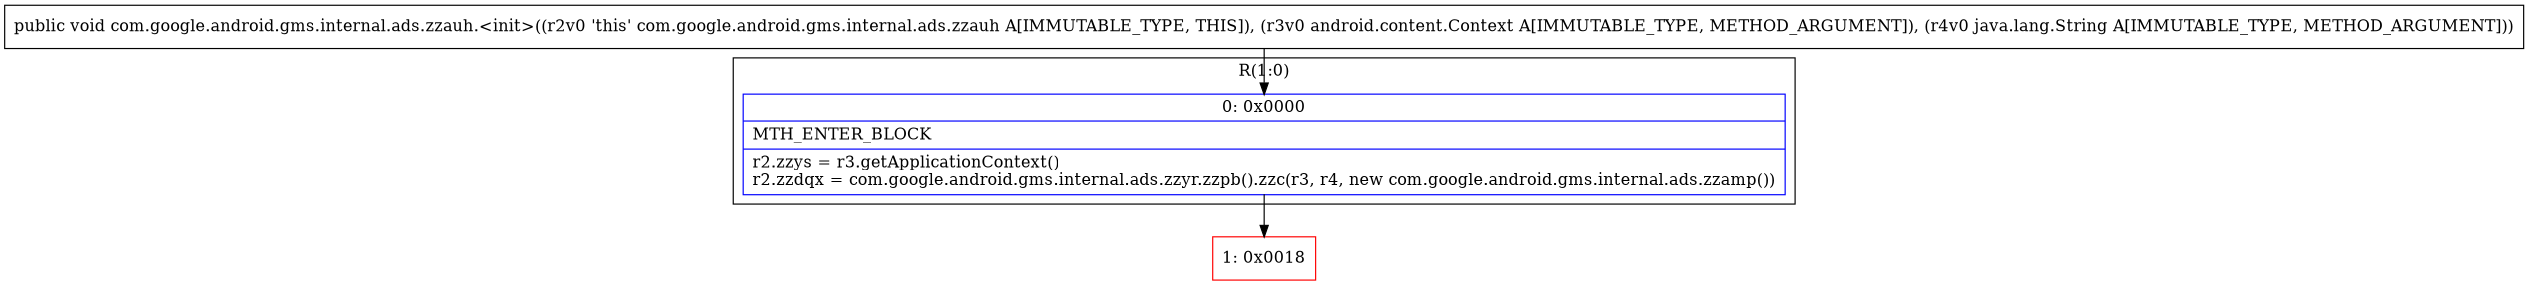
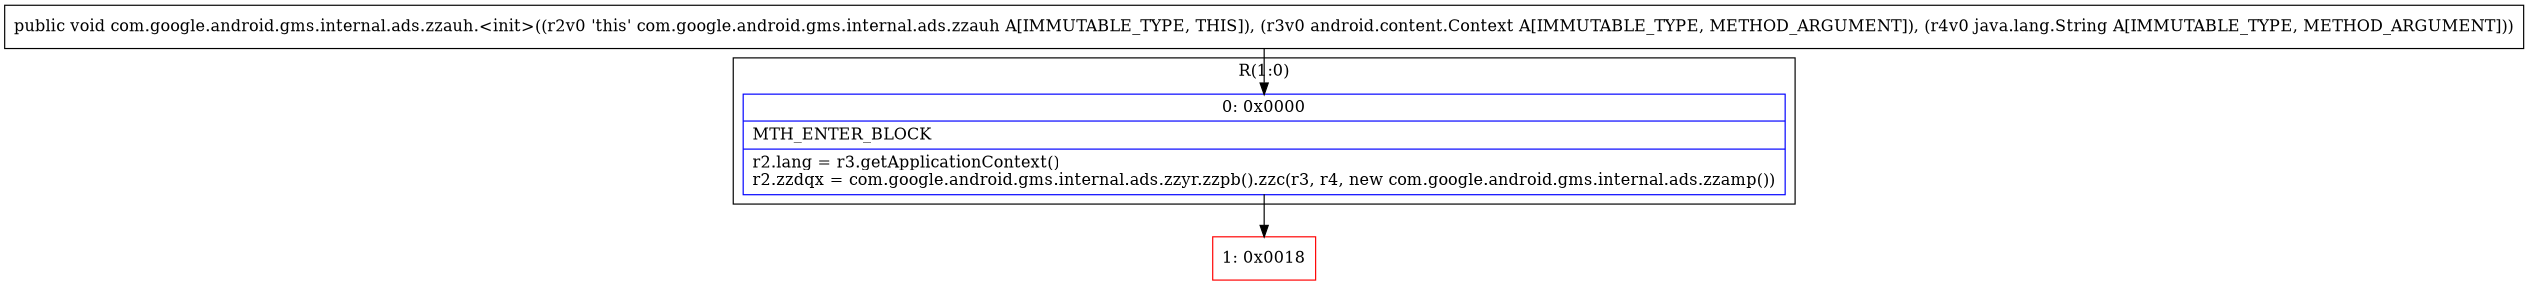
node "0: 0x0000": text "r2.zzys = r3.getApplicationContext()" -> "r2.lang = r3.getApplicationContext()"
